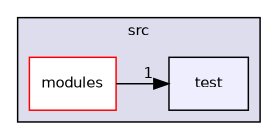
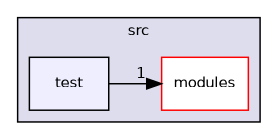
edge "modules" -> "test": reversed
